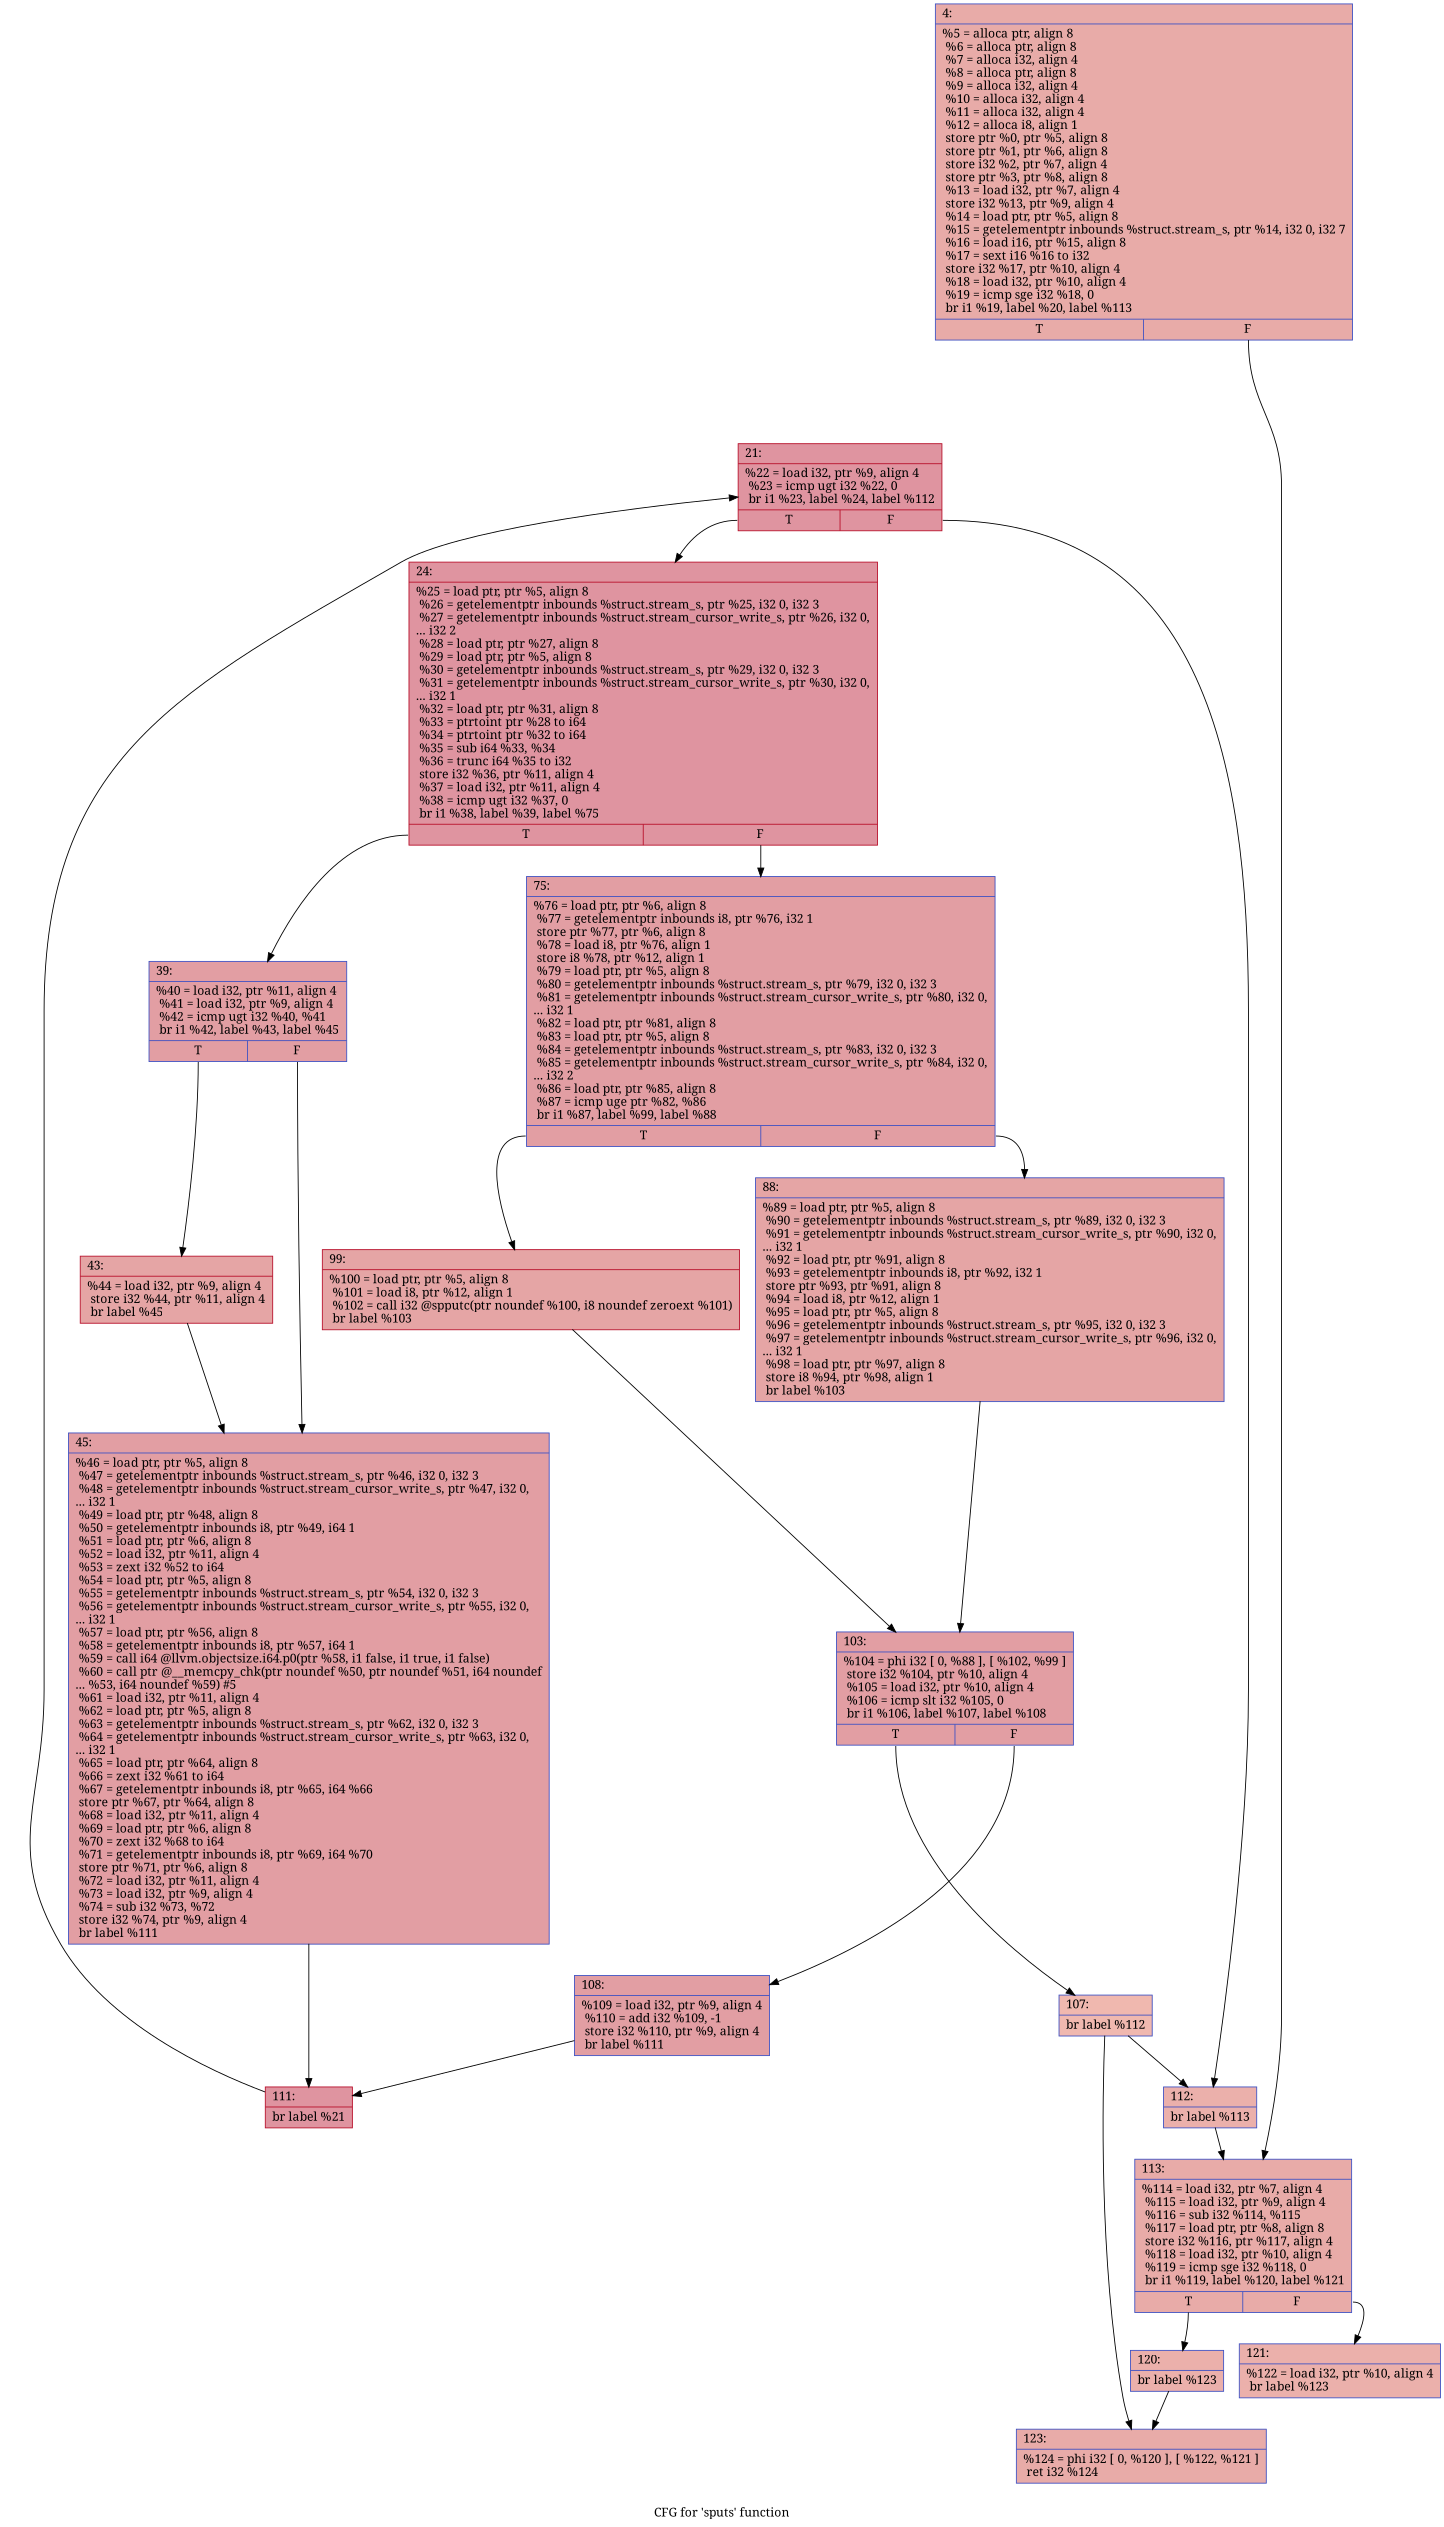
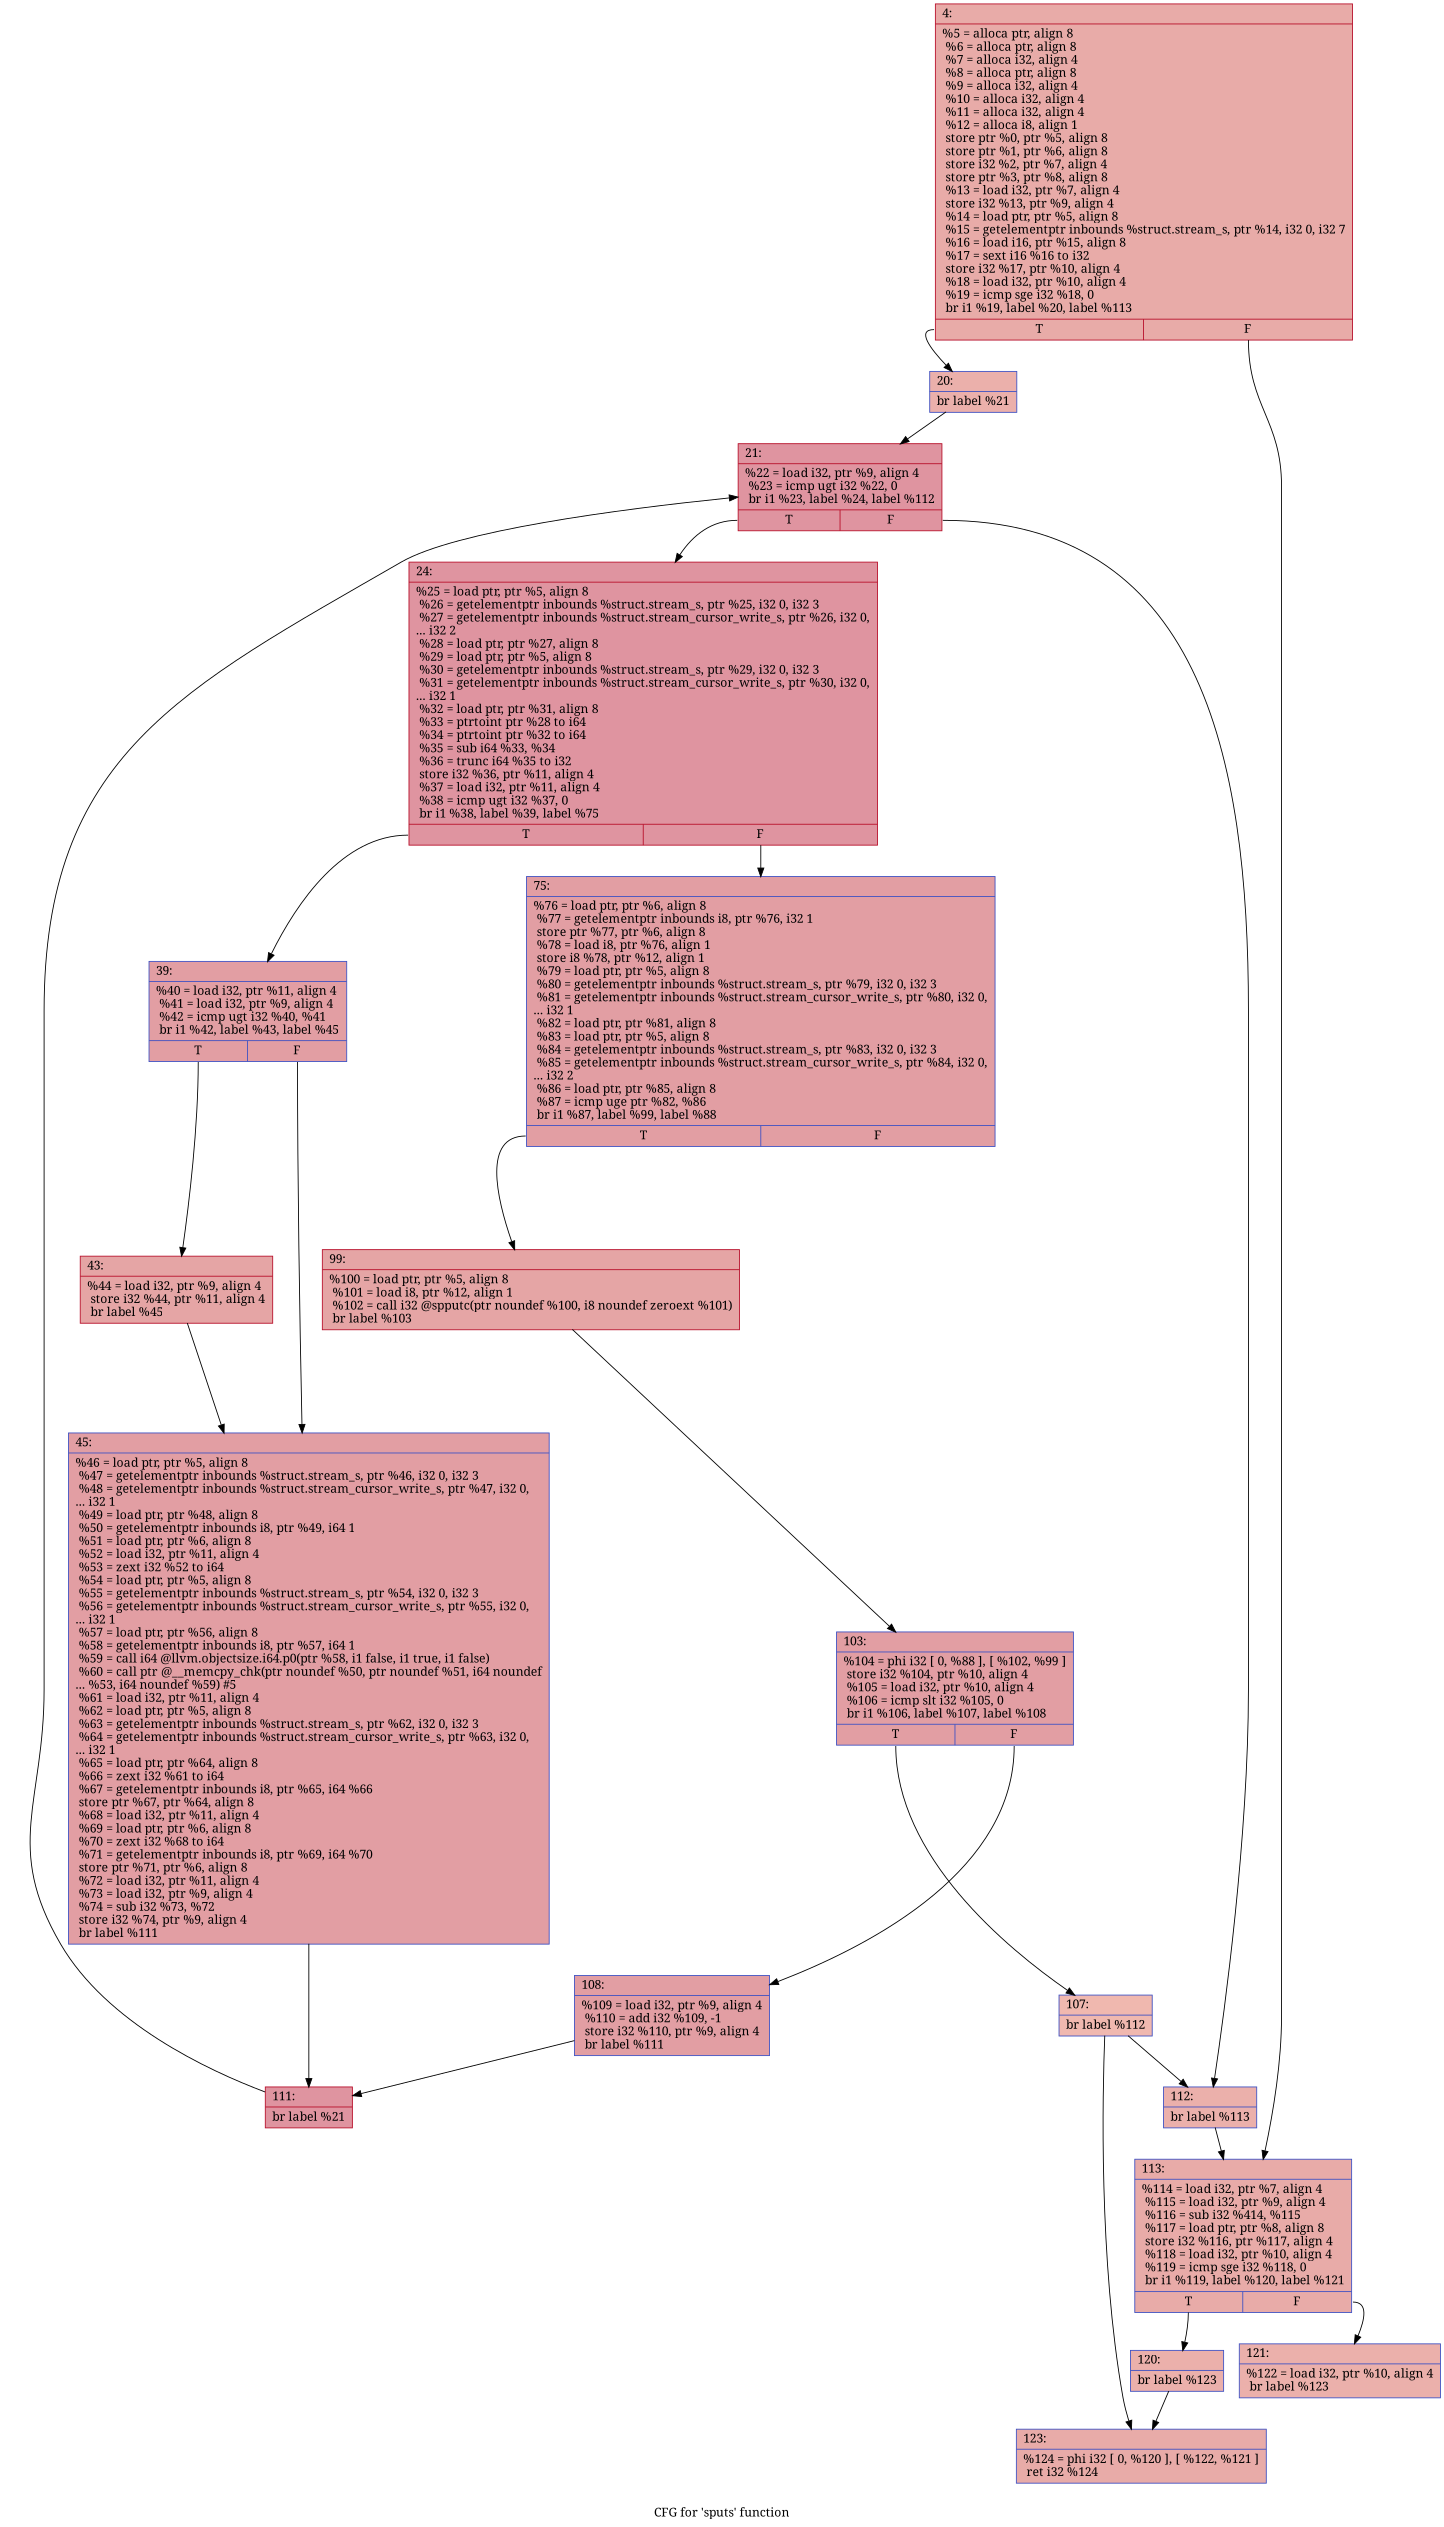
node "4:": color #3d50c3ff -> #b70d28ff
node "20:": added
node "88:": removed
node "113:": text "%116 = sub i32 %114, %115" -> "%116 = sub i32 %414, %115"
